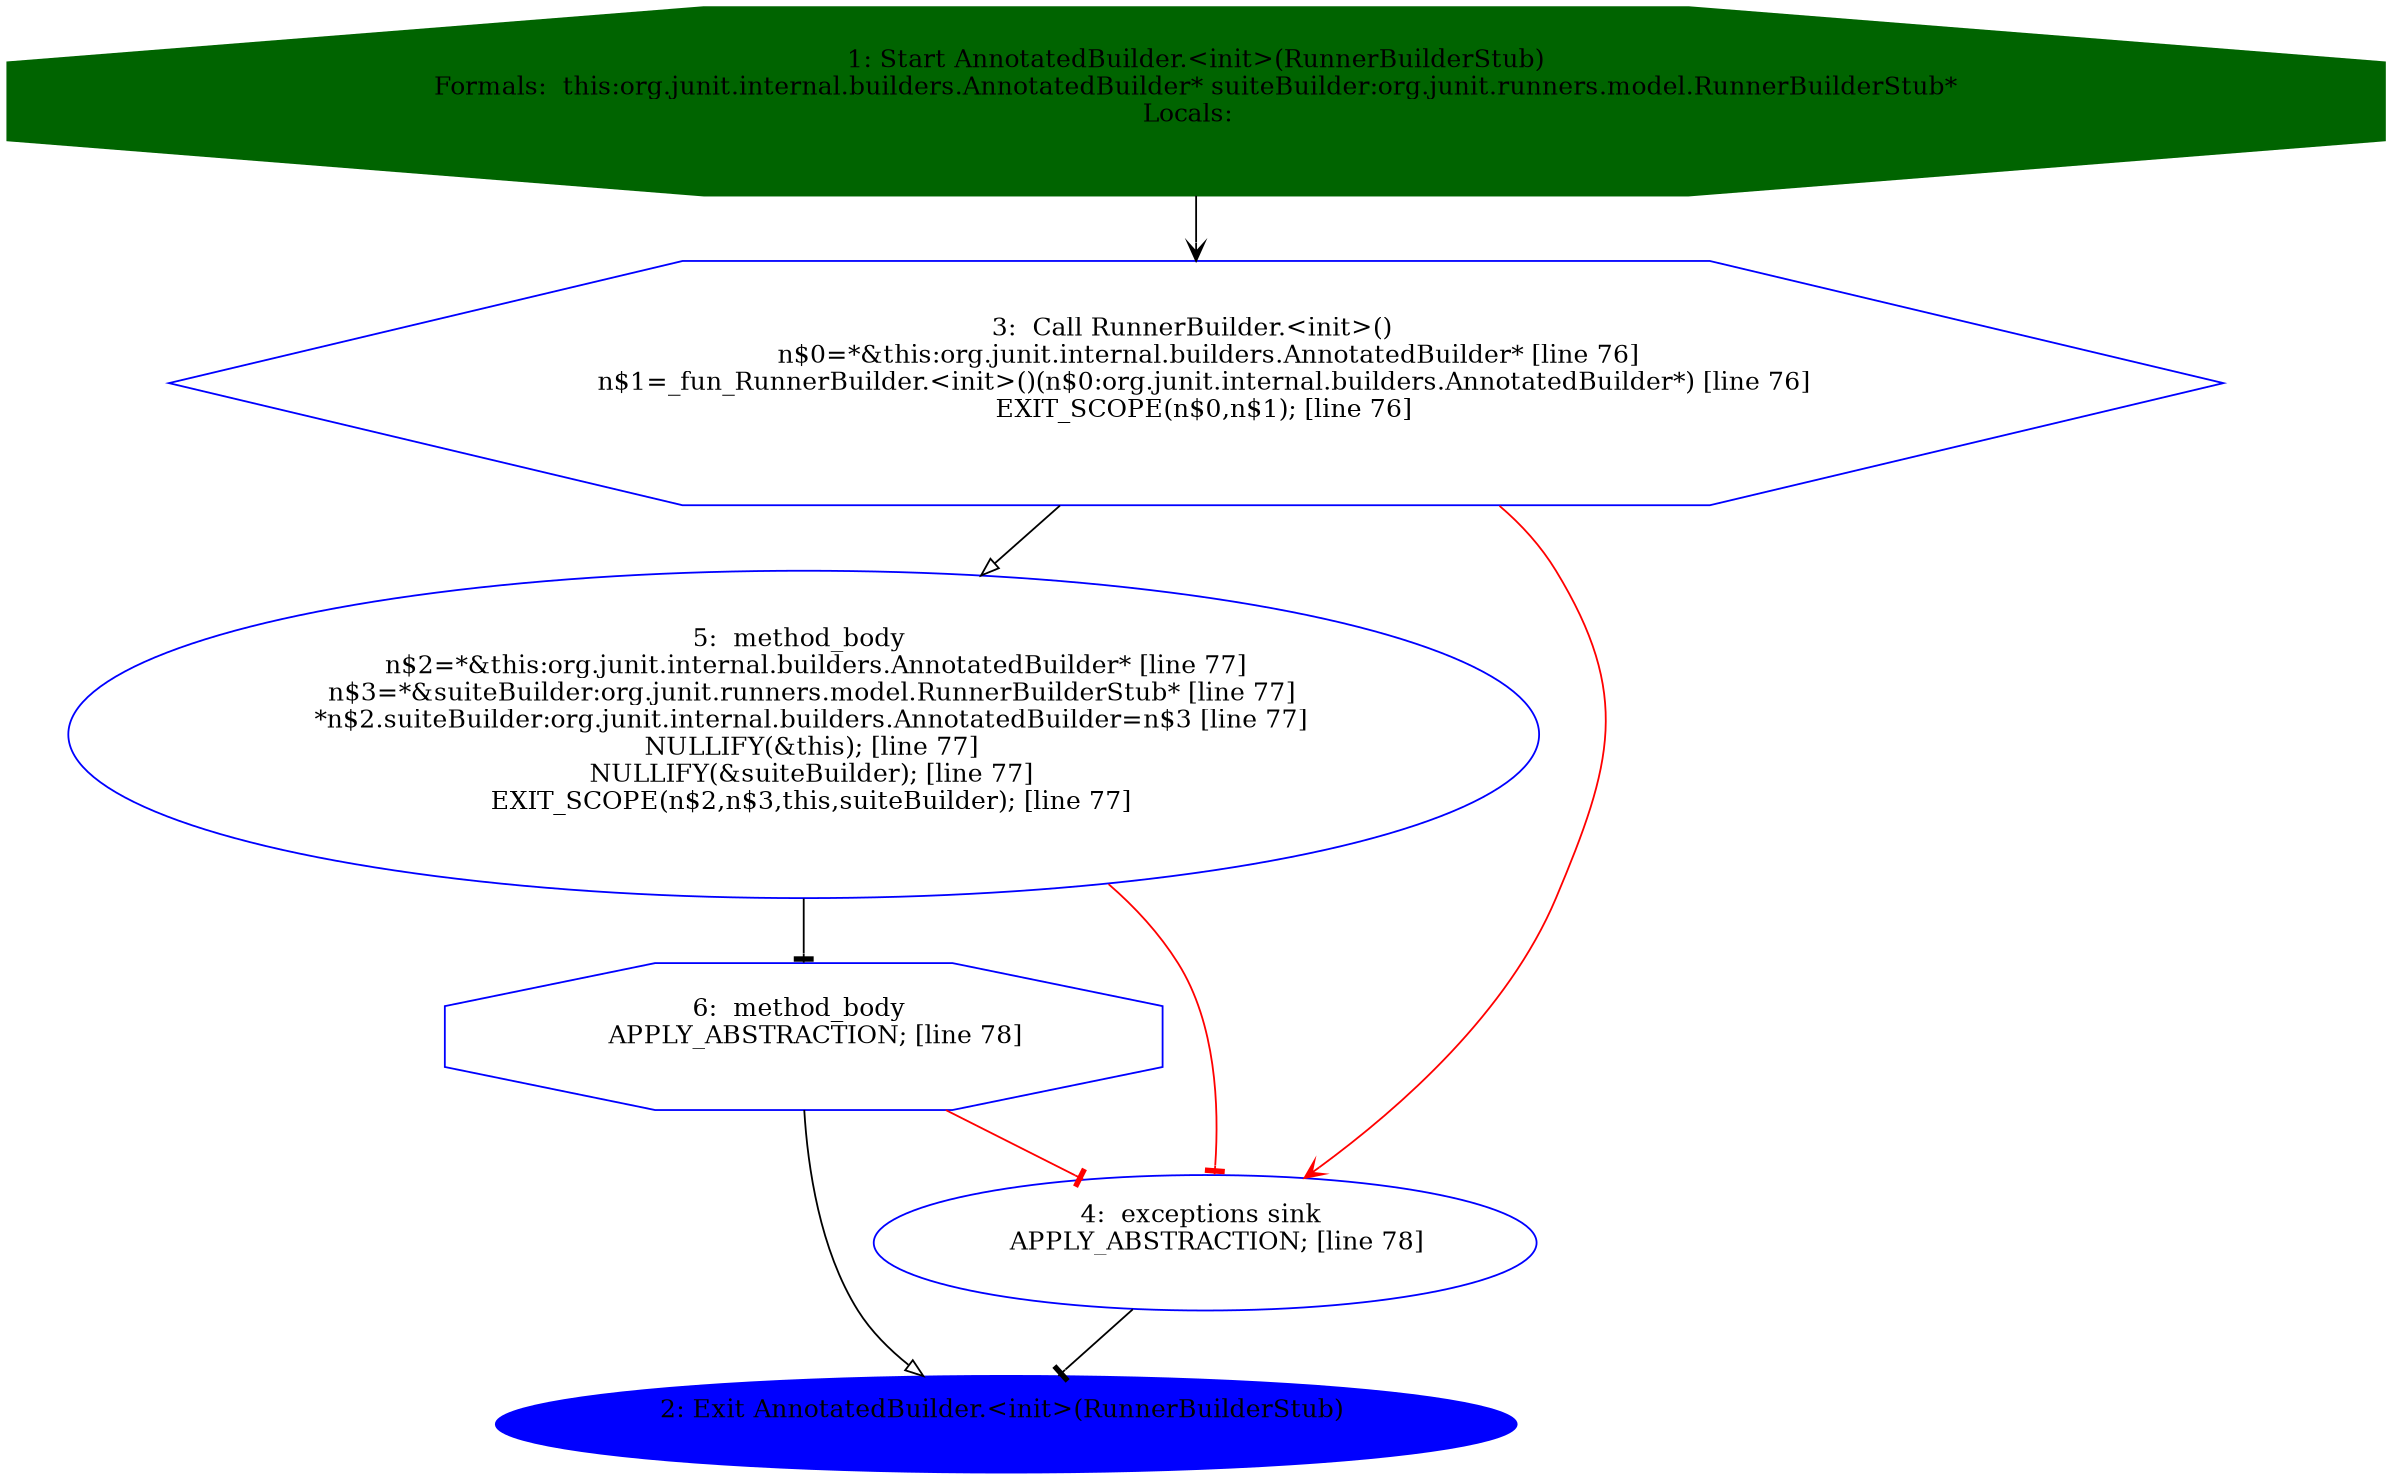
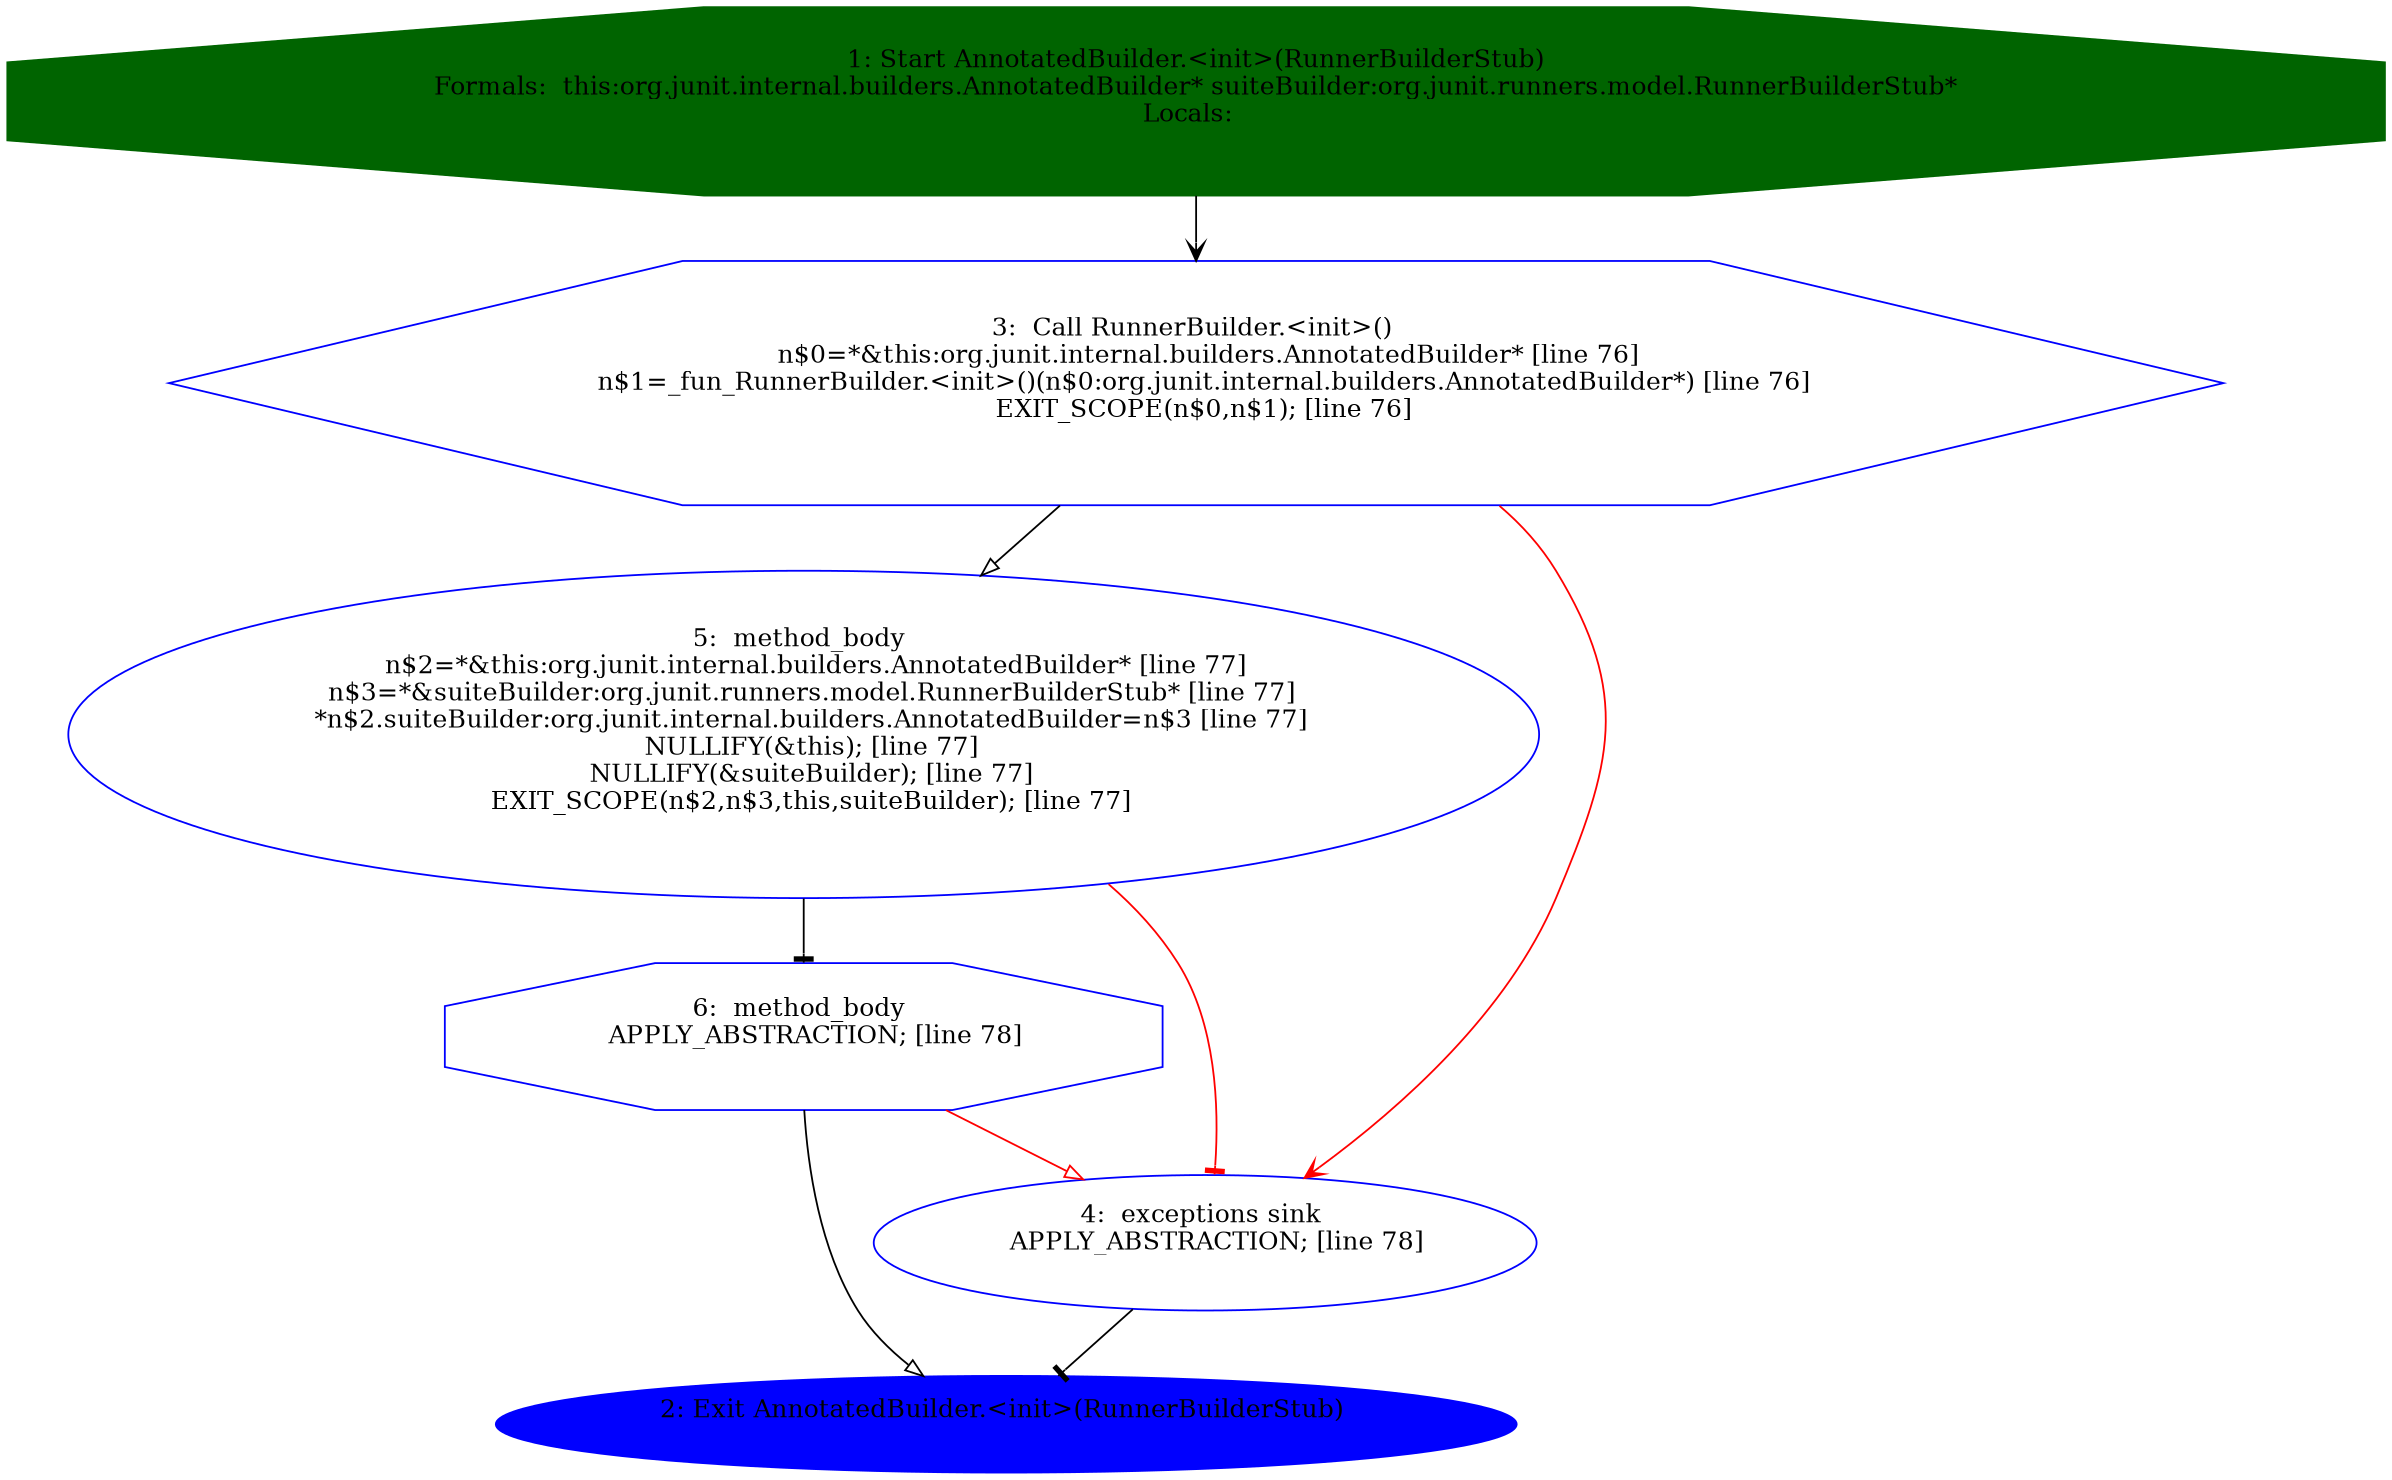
edge "6:  method_body APPLY_ABSTRACTION; [line 78]" -> "4:  exceptions sink APPLY_ABSTRACTION; [line 78]": arrowhead tee -> onormal
